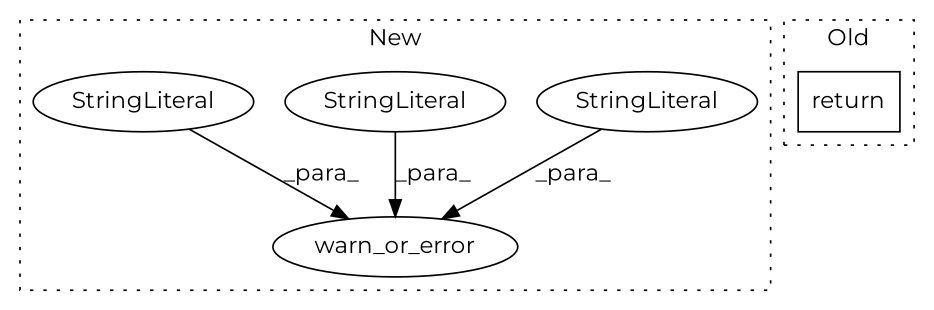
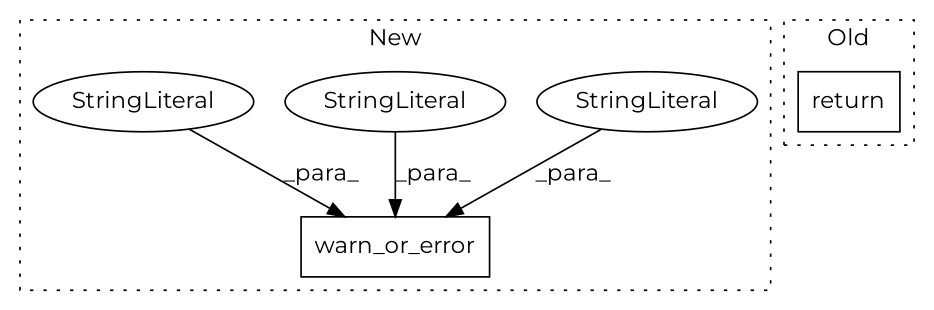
node "warn_or_error": shape ellipse -> box
